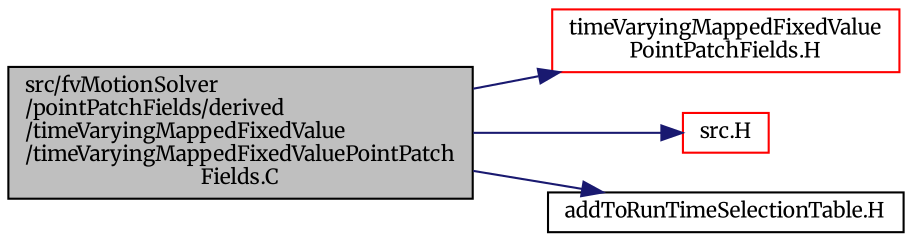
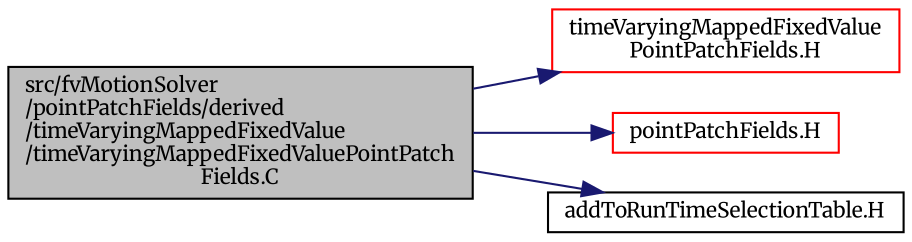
node "src.H": label "src.H" -> "pointPatchFields.H"
